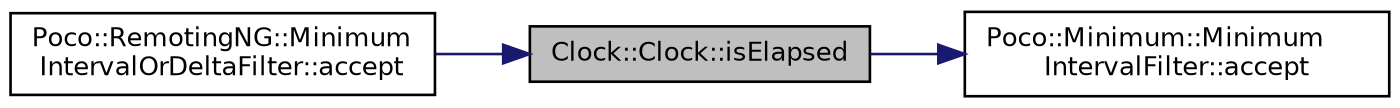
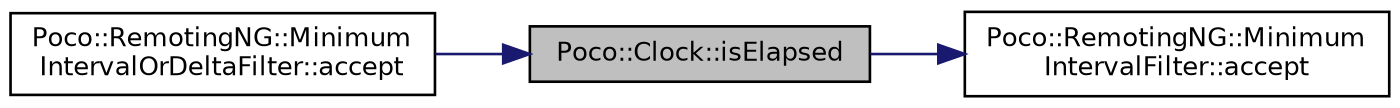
node "Clock::Clock::isElapsed": label "Clock::Clock::isElapsed" -> "Poco::Clock::isElapsed"
node "Poco::Minimum::Minimum IntervalFilter::accept": label "Poco::Minimum::Minimum IntervalFilter::accept" -> "Poco::RemotingNG::Minimum IntervalFilter::accept"
